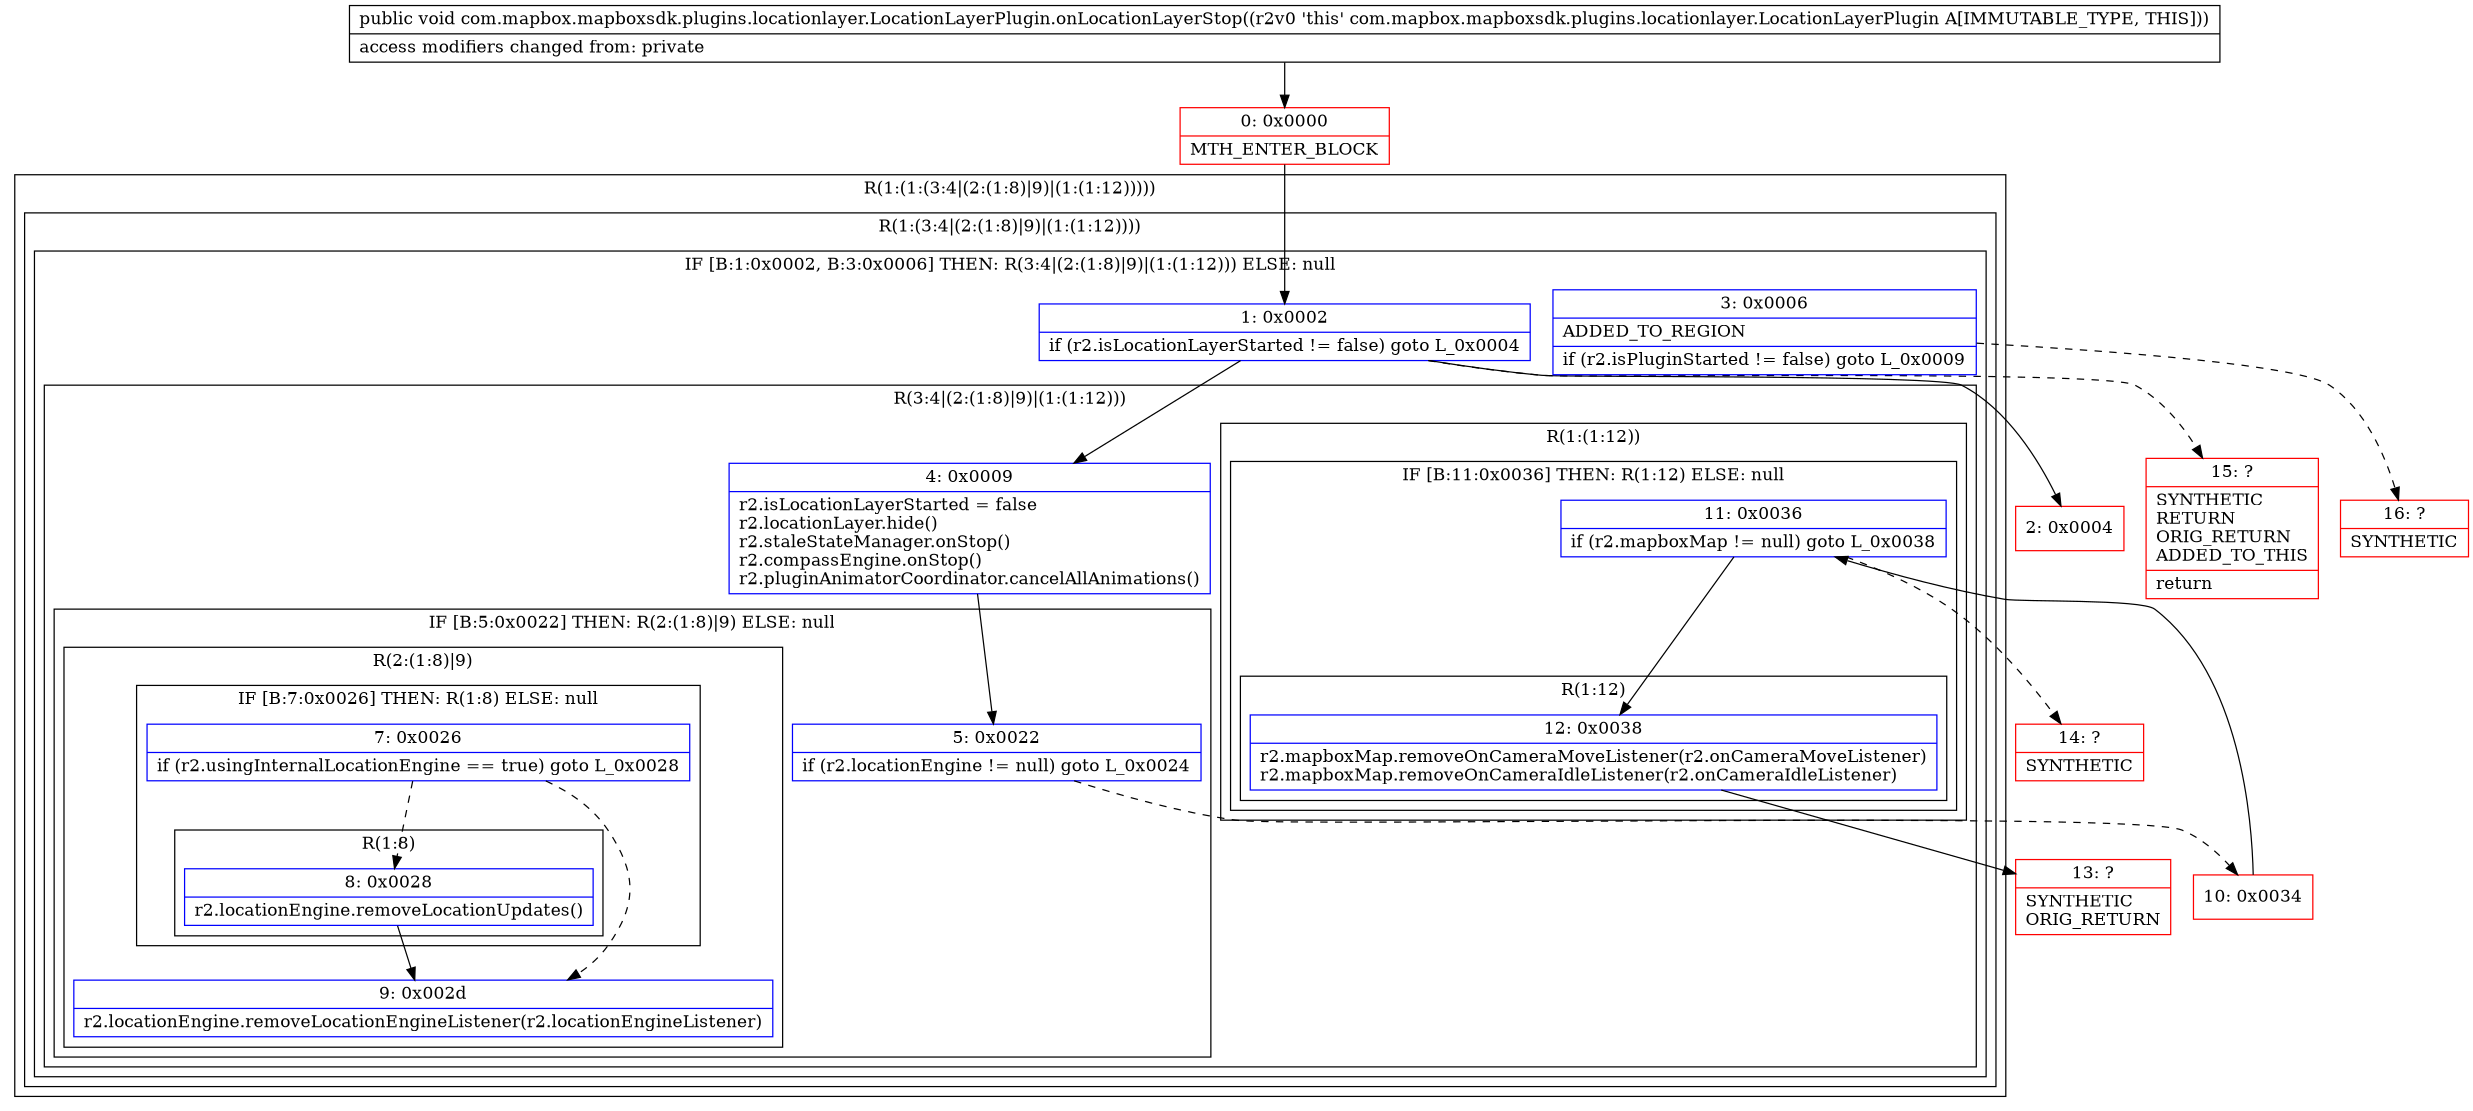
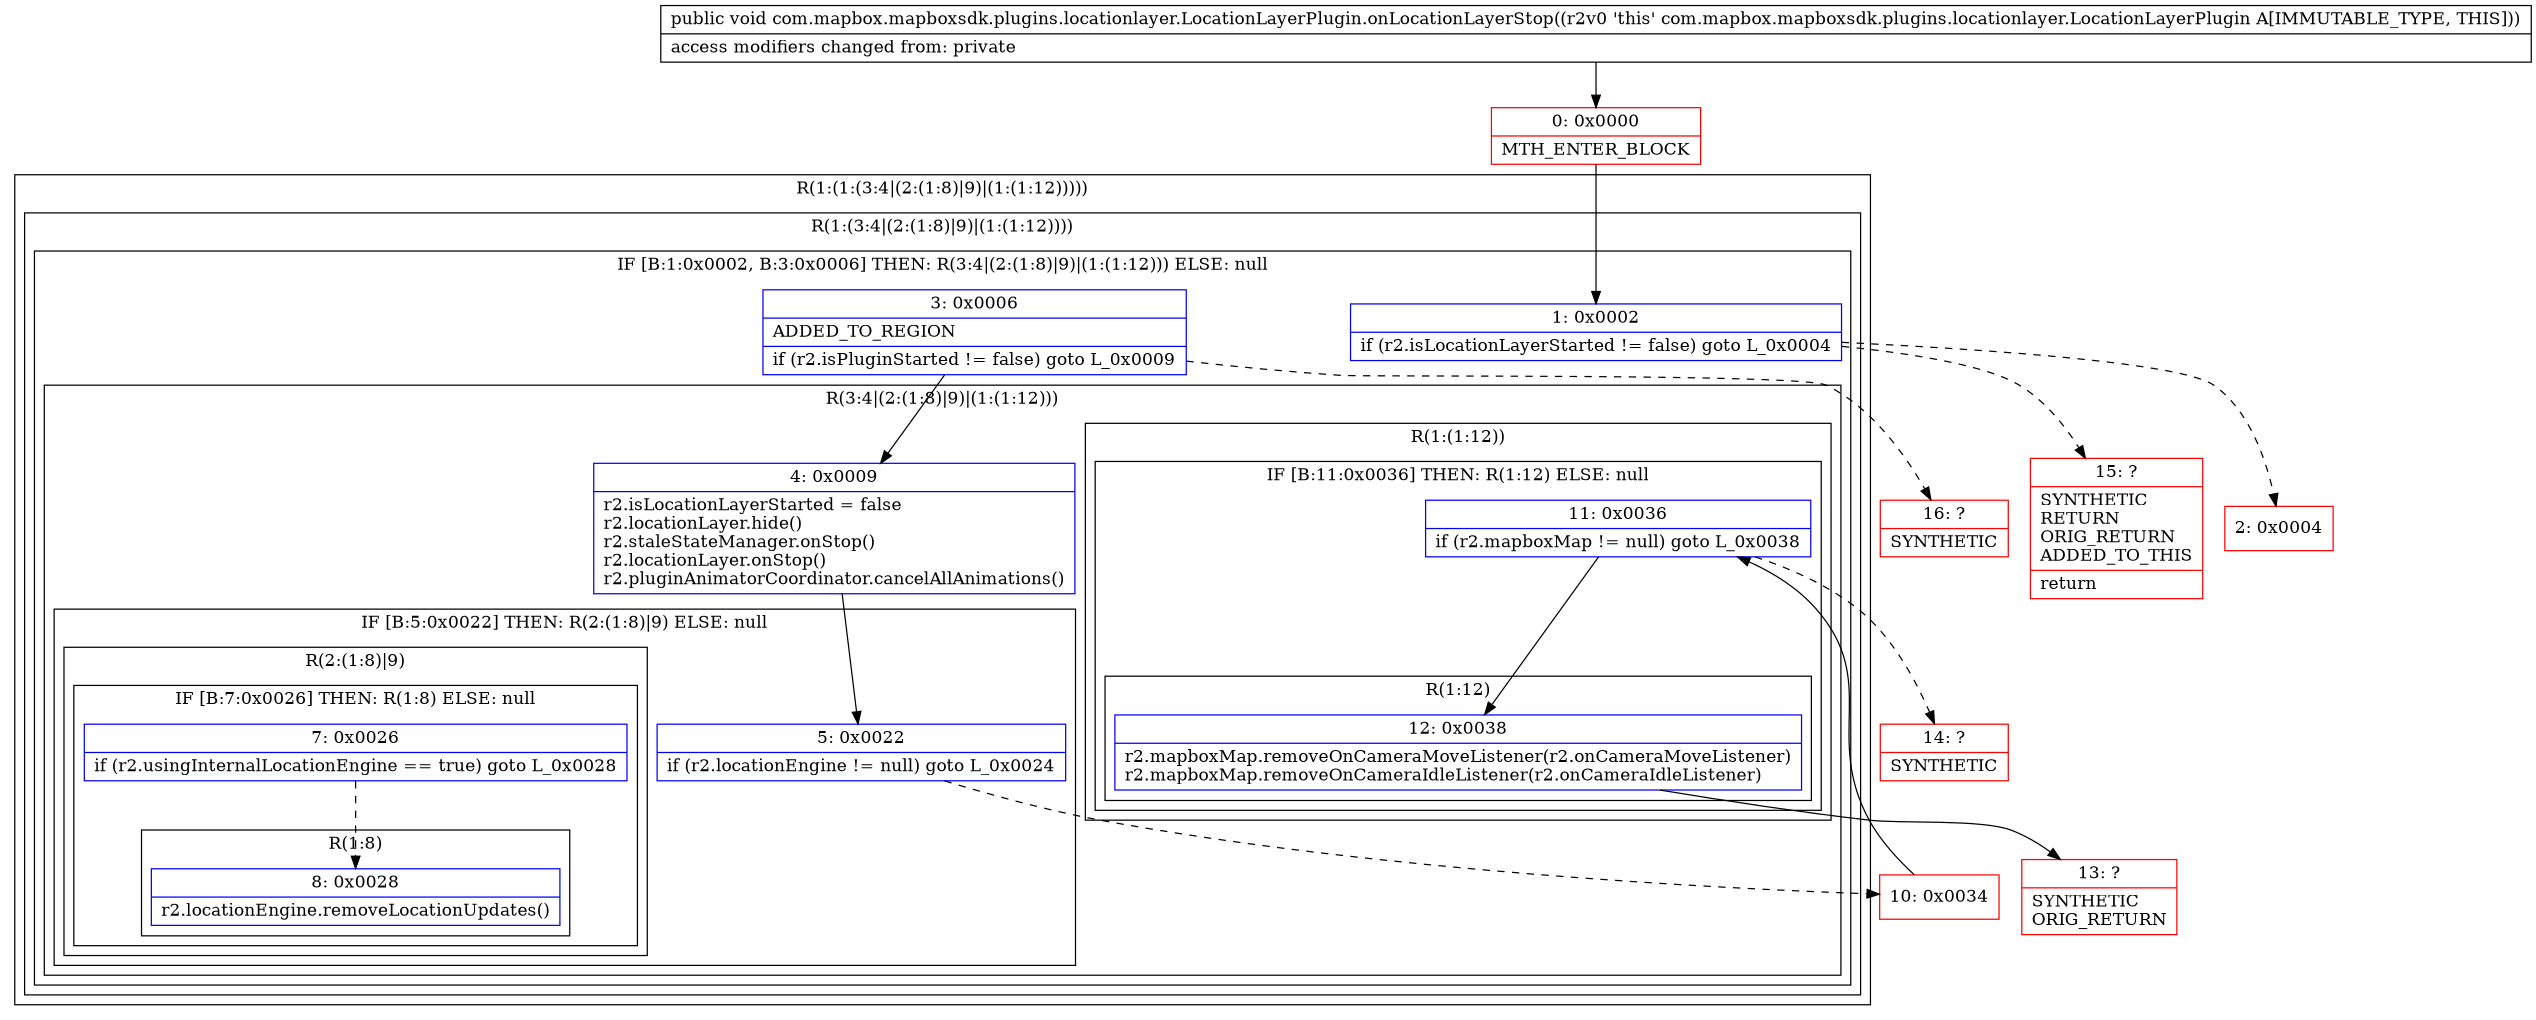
edge "1: 0x0002" -> "2: 0x0004": style solid -> dashed
edge "1: 0x0002" -> "4: 0x0009": now "3: 0x0006" -> "4: 0x0009"
node "4: 0x0009": text "r2.compassEngine.onStop()" -> "r2.locationLayer.onStop()"
node "9: 0x002d": removed
